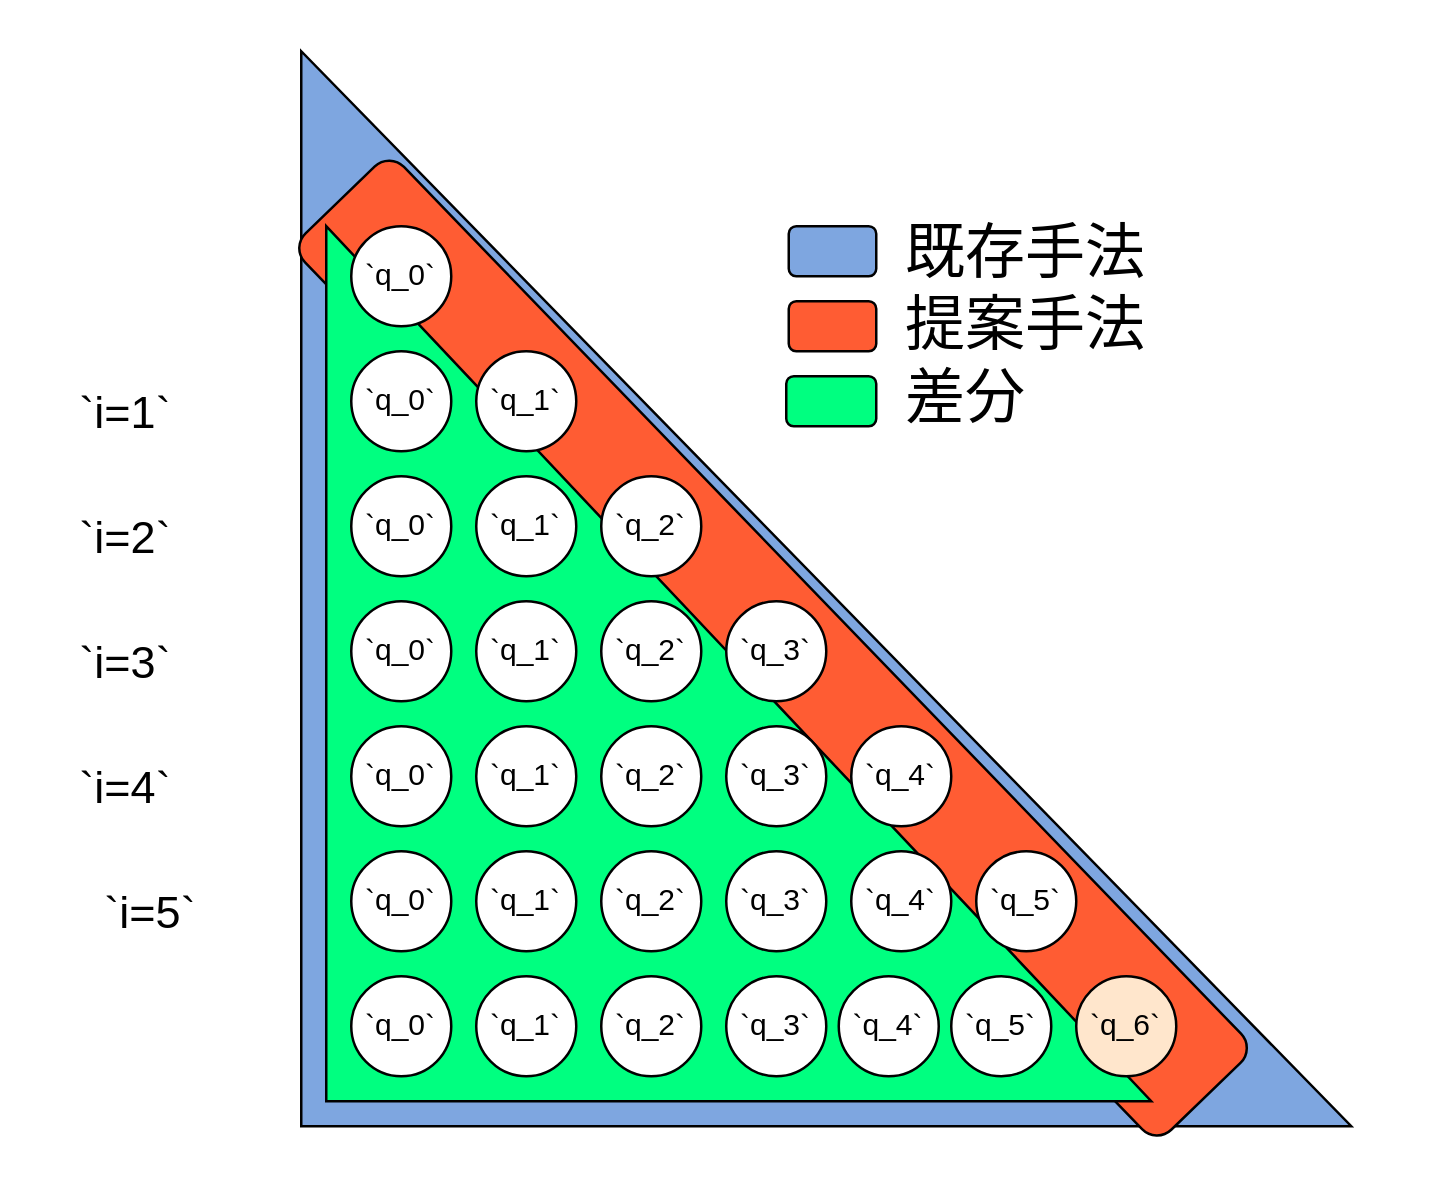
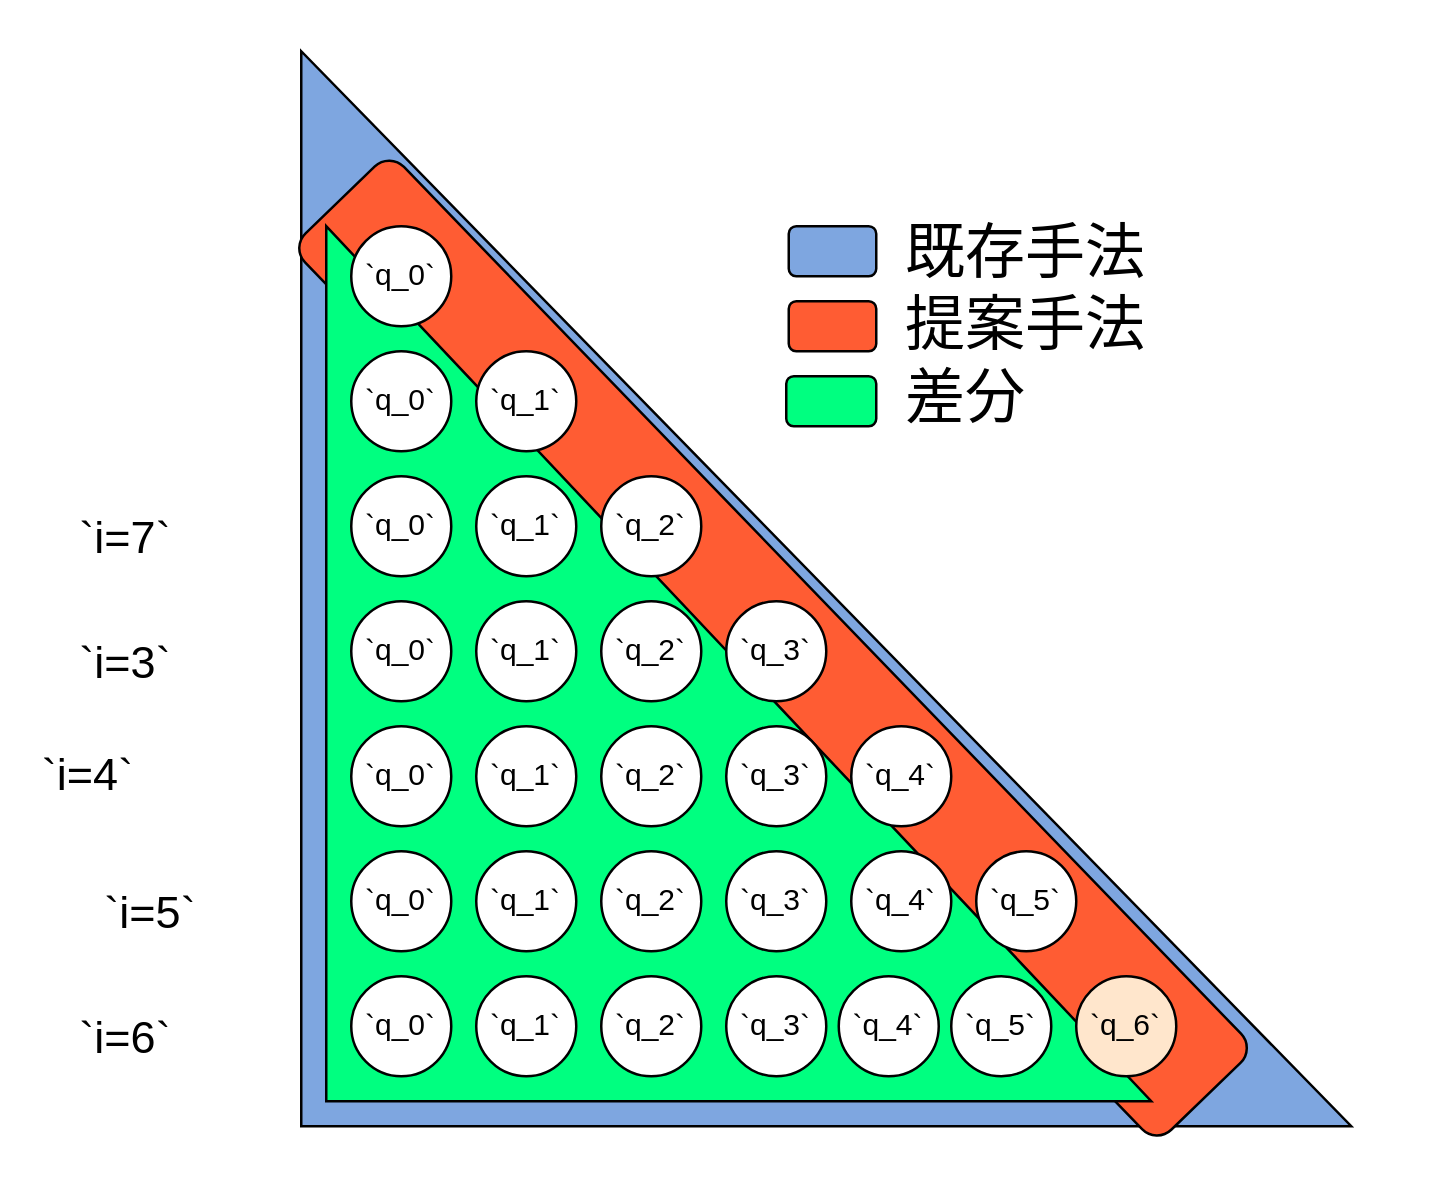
node "`i=1`": removed
node "`i=2`": label "`i=2`" -> "`i=7`"
node "`i=4`": moved (126, 789) -> (89, 776)
node "`i=6`": added
